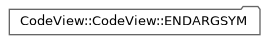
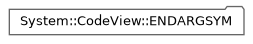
node "CodeView::CodeView::ENDARGSYM": label "CodeView::CodeView::ENDARGSYM" -> "System::CodeView::ENDARGSYM"
